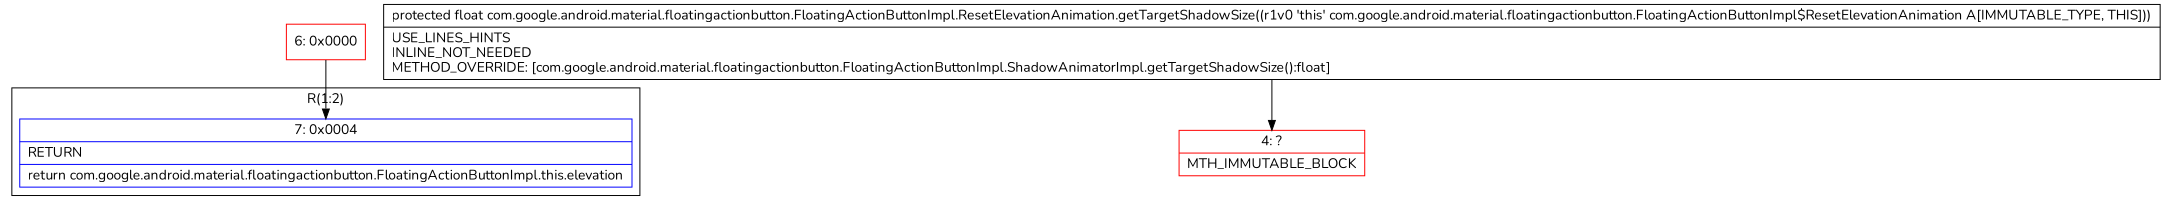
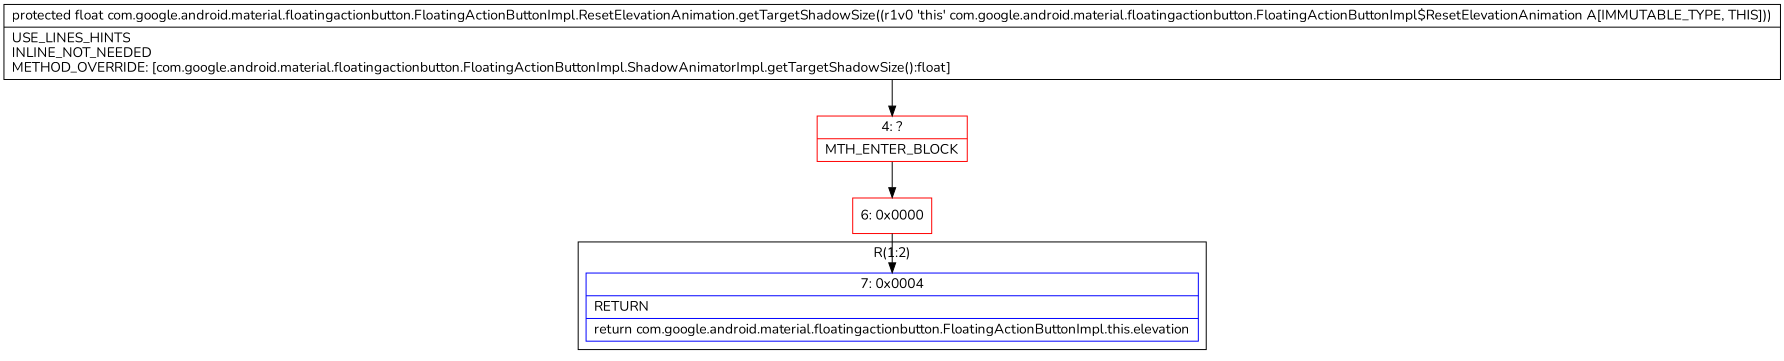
node "4: ?": text "MTH_IMMUTABLE_BLOCK" -> "MTH_ENTER_BLOCK"
edge "4: ?" -> "6: 0x0000": added
